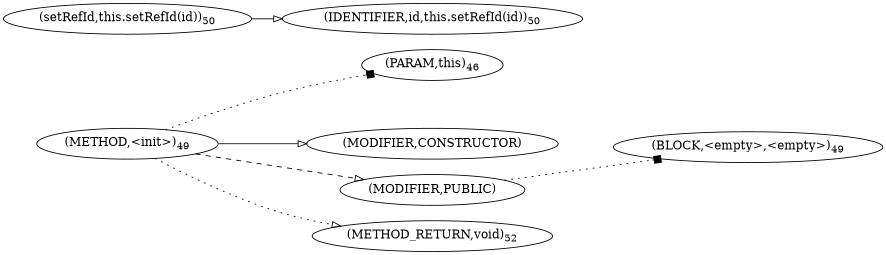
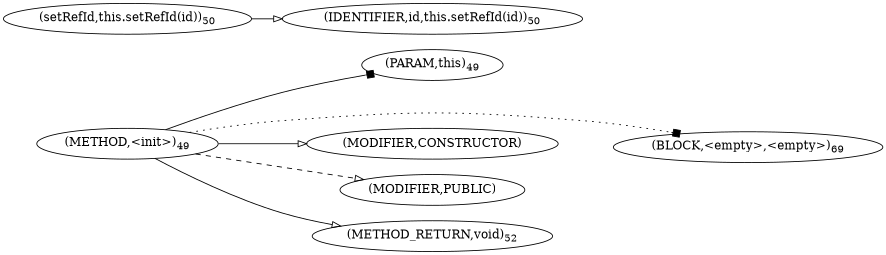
node "(PARAM,this)": text "46" -> "49"
edge "(METHOD,<init>)" -> "(PARAM,this)": style dotted -> solid
node "(BLOCK,<empty>,<empty>)": text "49" -> "69"
edge "(MODIFIER,PUBLIC)" -> "(BLOCK,<empty>,<empty>)": now "(METHOD,<init>)" -> "(BLOCK,<empty>,<empty>)"
edge "(METHOD,<init>)" -> "(METHOD_RETURN,void)": style dotted -> solid
